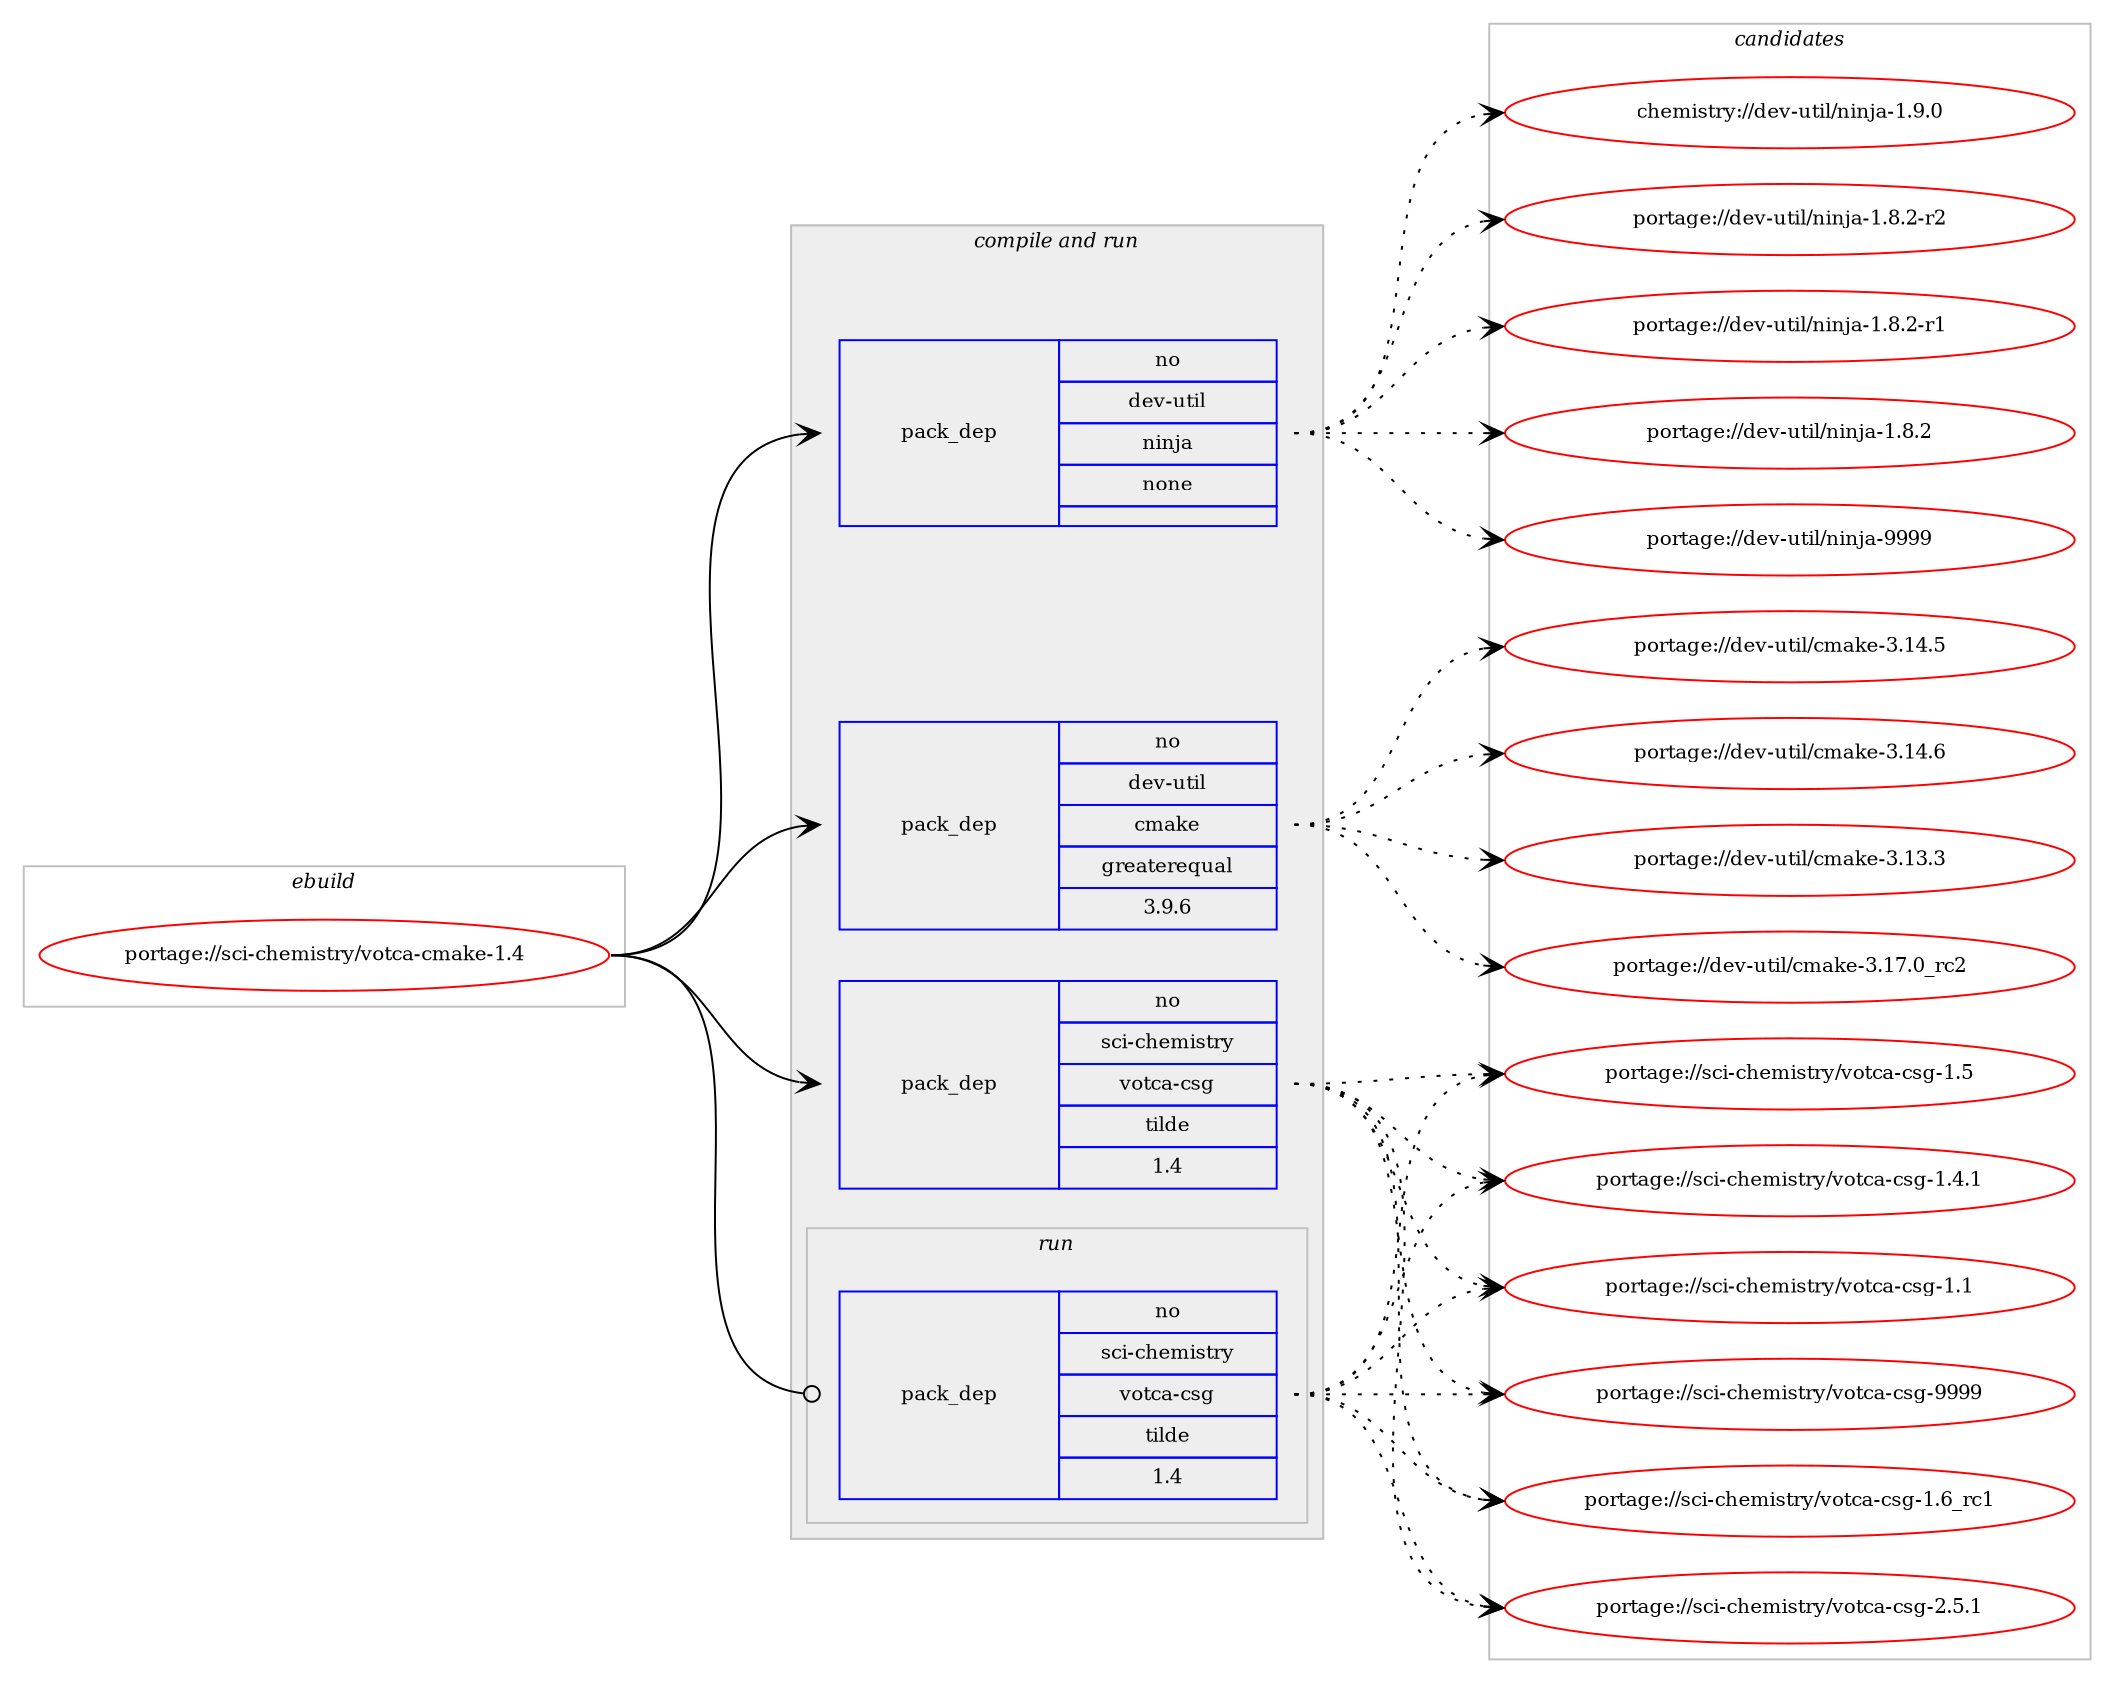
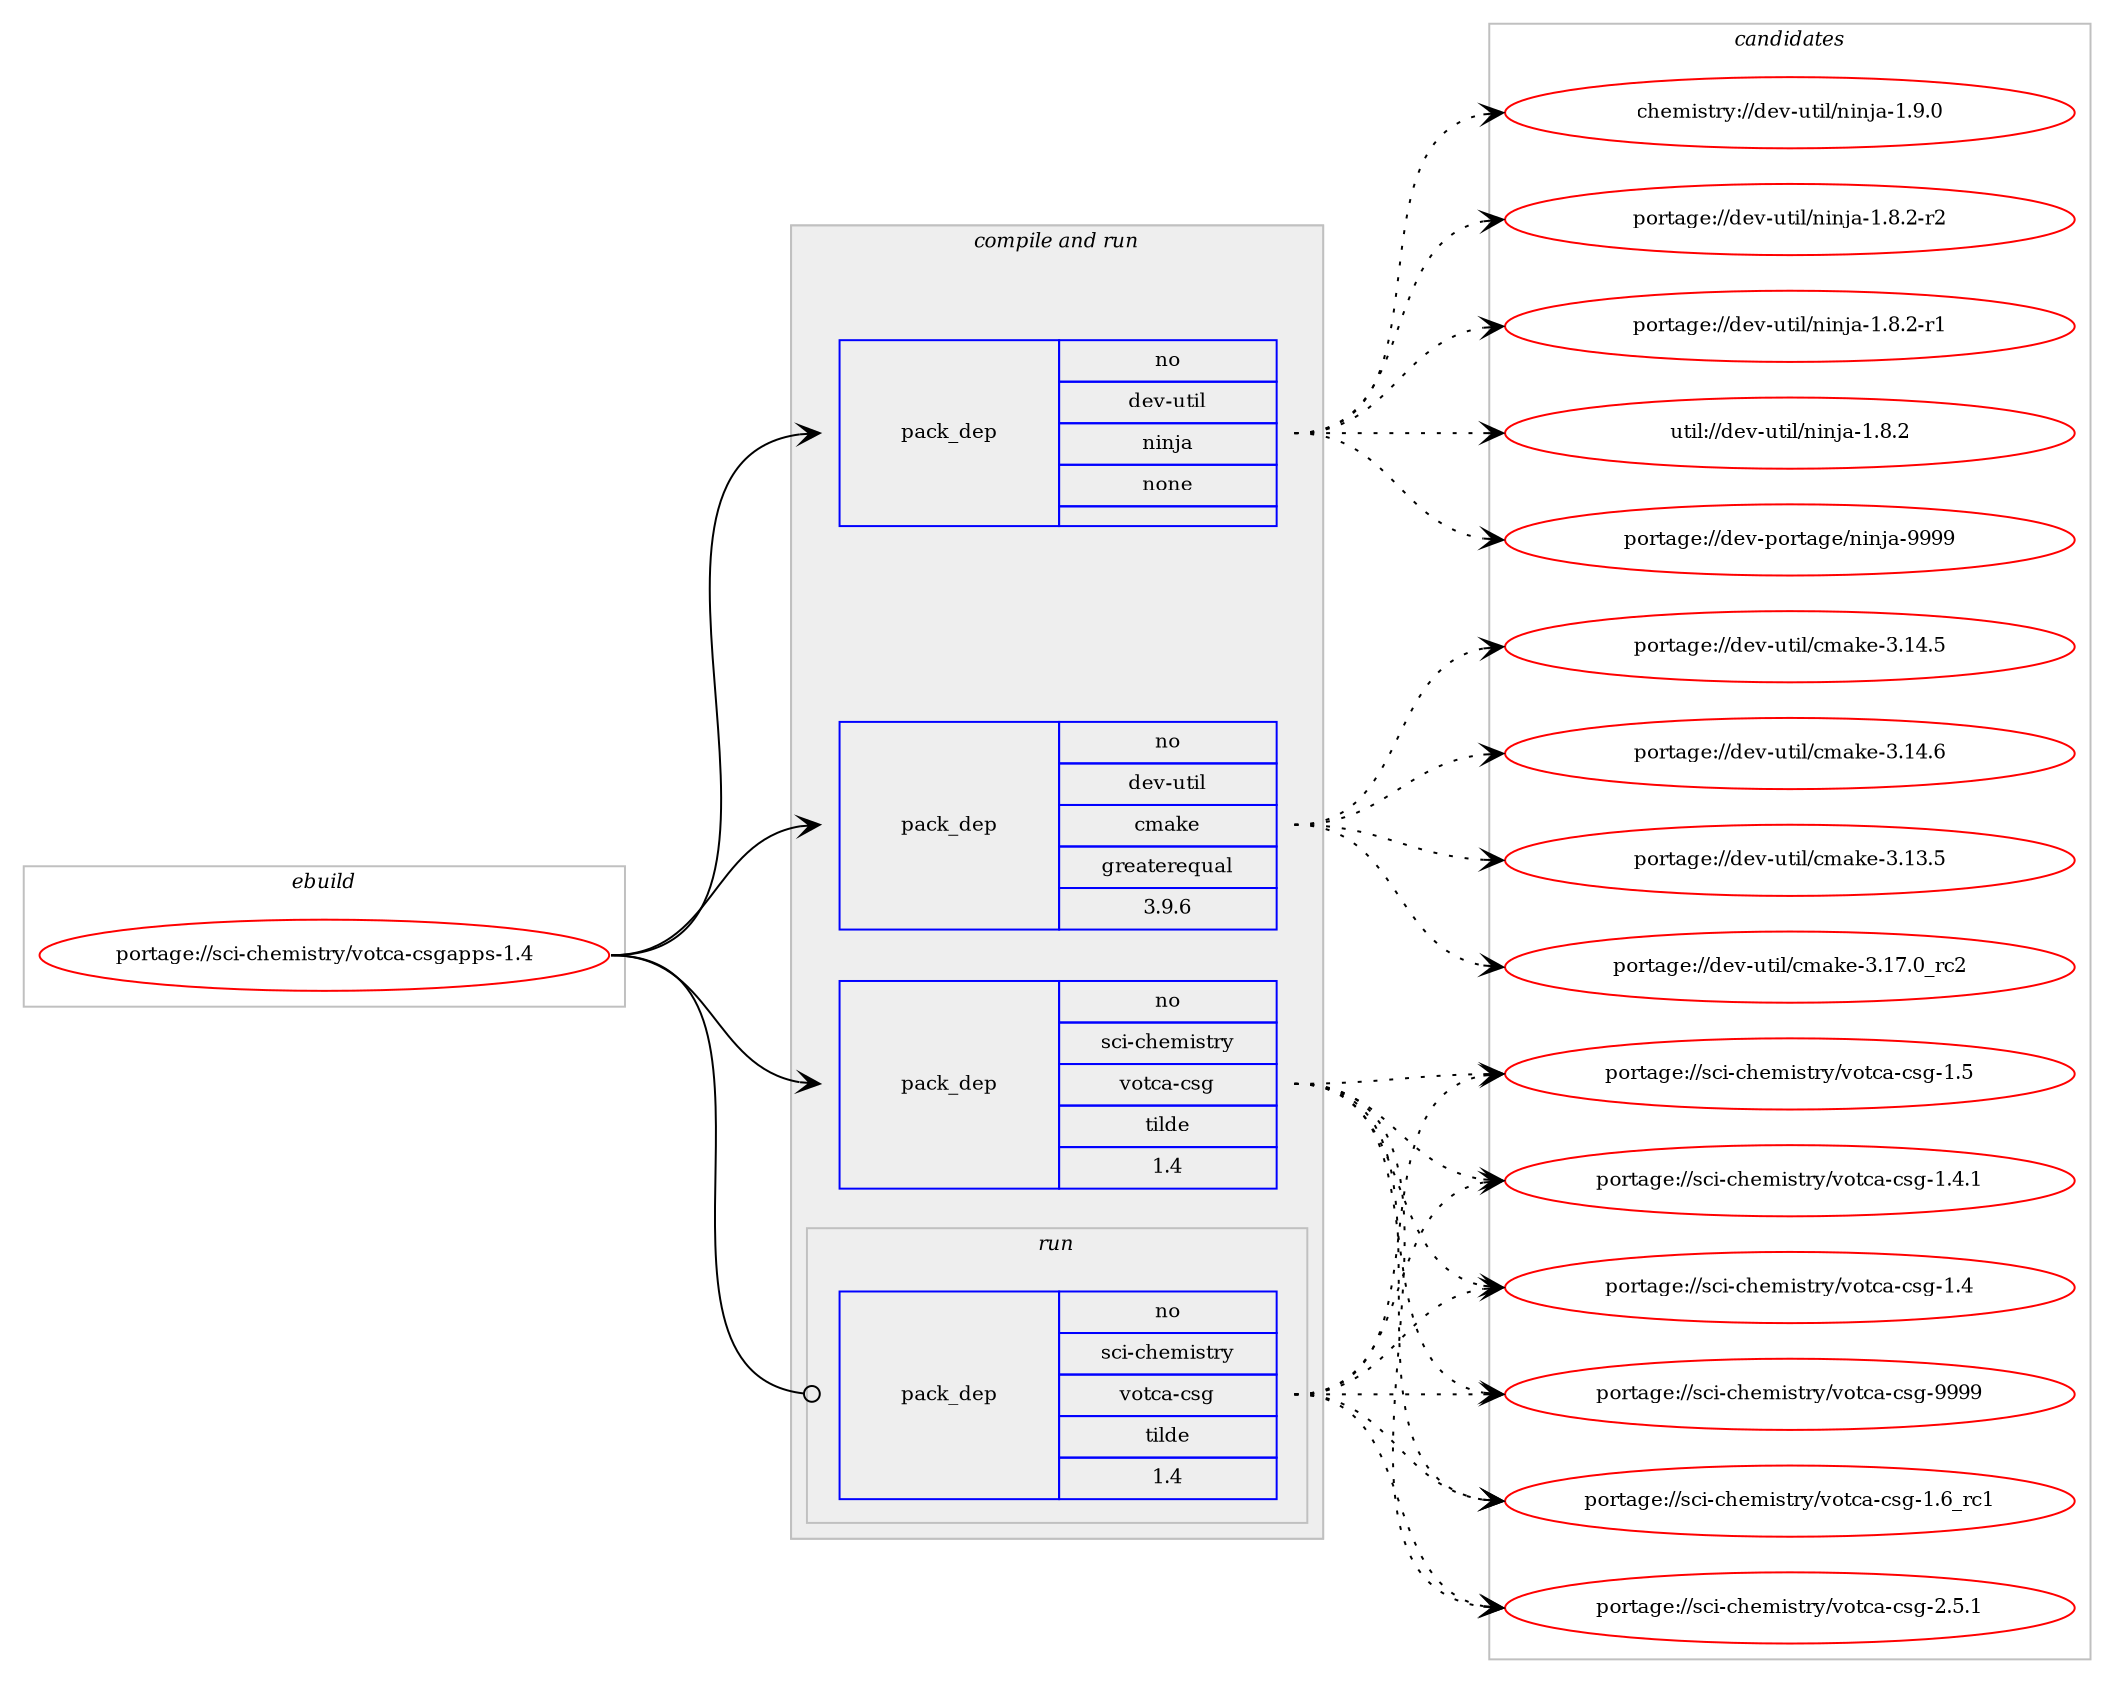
node "portage://dev-util/ninja-1.8.2": label "portage://dev-util/ninja-1.8.2" -> "util://dev-util/ninja-1.8.2"
node "portage://dev-util/ninja-9999": label "portage://dev-util/ninja-9999" -> "portage://dev-portage/ninja-9999"
node "portage://dev-util/cmake-3.13.3": label "portage://dev-util/cmake-3.13.3" -> "portage://dev-util/cmake-3.13.5"
node "portage://sci-chemistry/votca-cmake-1.4": label "portage://sci-chemistry/votca-cmake-1.4" -> "portage://sci-chemistry/votca-csgapps-1.4"
node "portage://sci-chemistry/votca-csg-1.1": label "portage://sci-chemistry/votca-csg-1.1" -> "portage://sci-chemistry/votca-csg-1.4"
